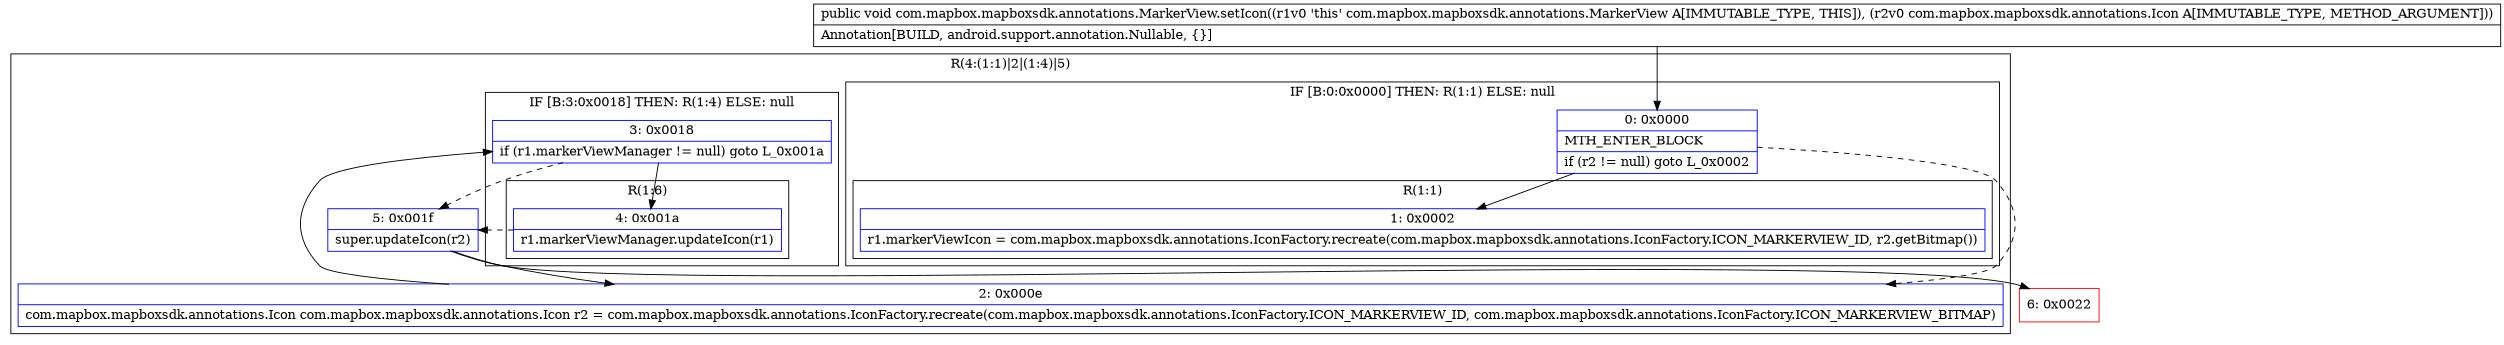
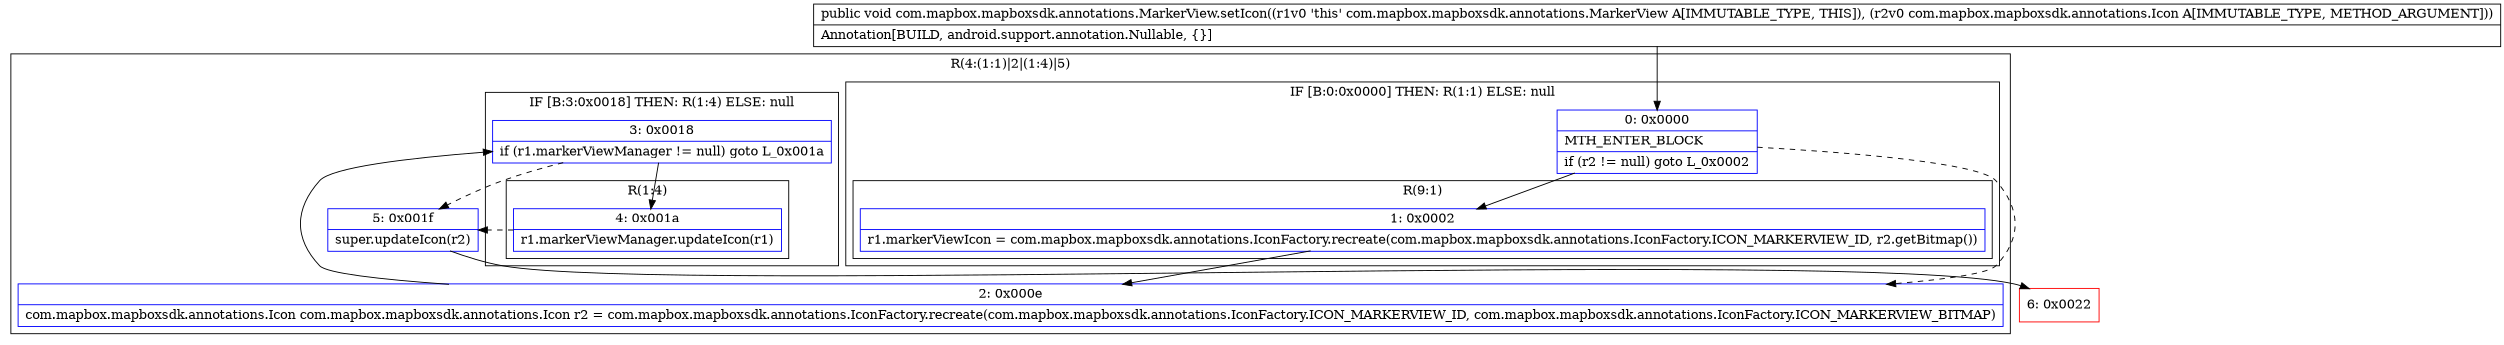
cluster "R(1:6)": label "R(1:6)" -> "R(1:4)"
cluster "R(1:1)": label "R(1:1)" -> "R(9:1)"
edge "5: 0x001f" -> "2: 0x000e": now "1: 0x0002" -> "2: 0x000e"
